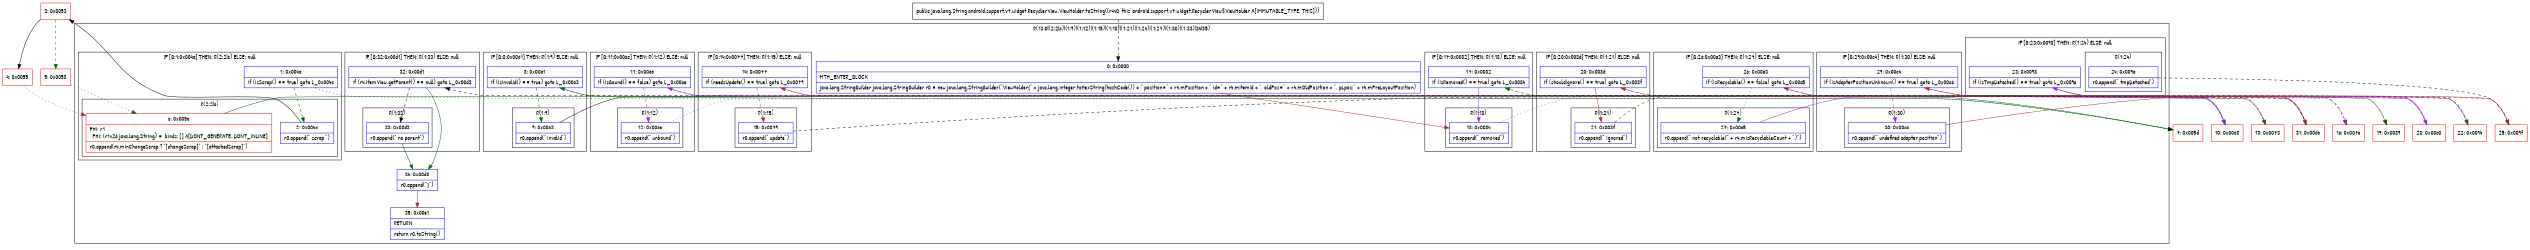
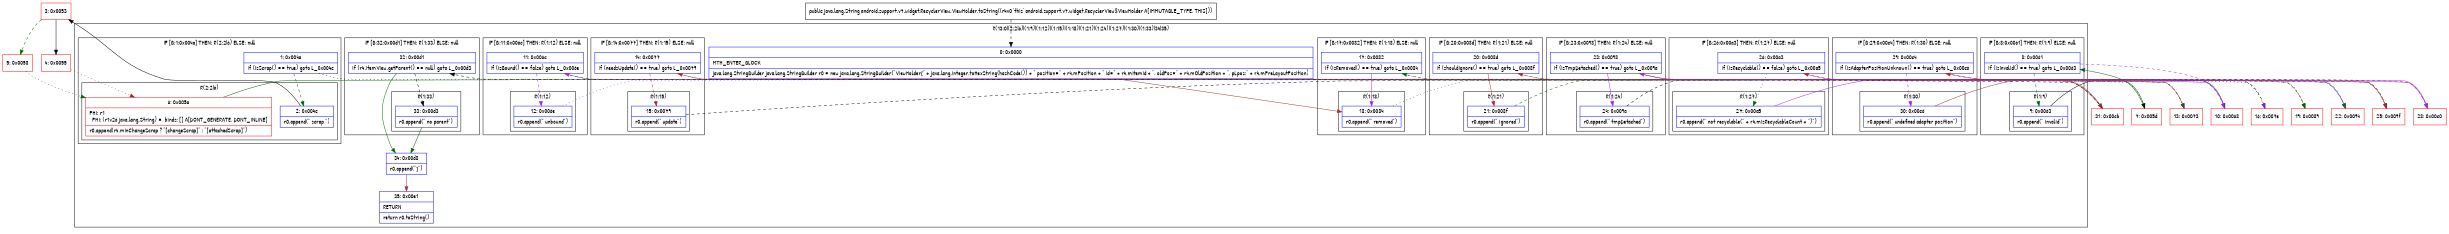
edge "23: 0x0098" -> "24: 0x009a": added
